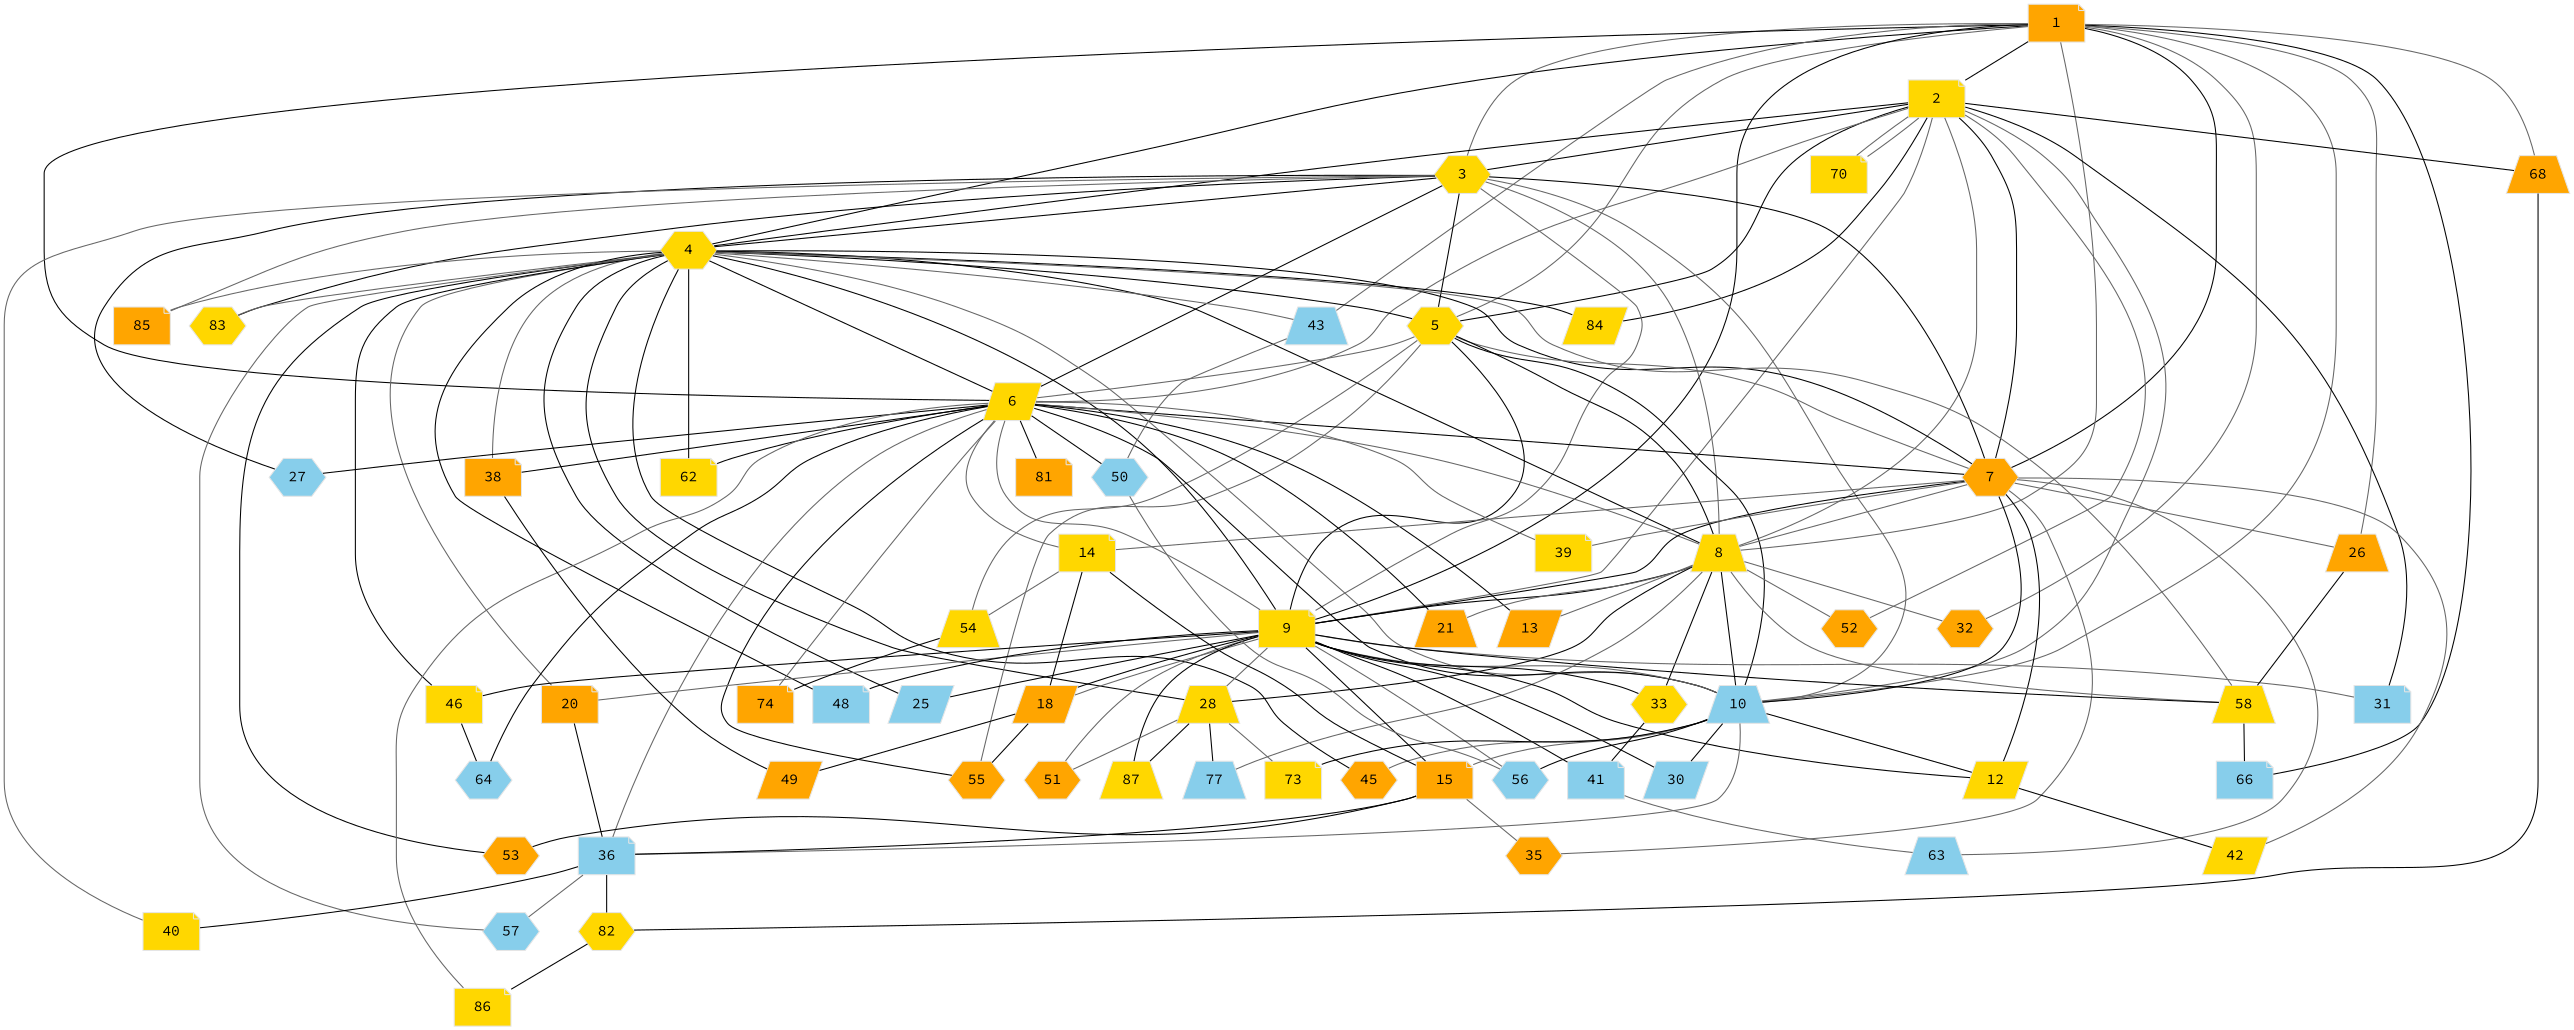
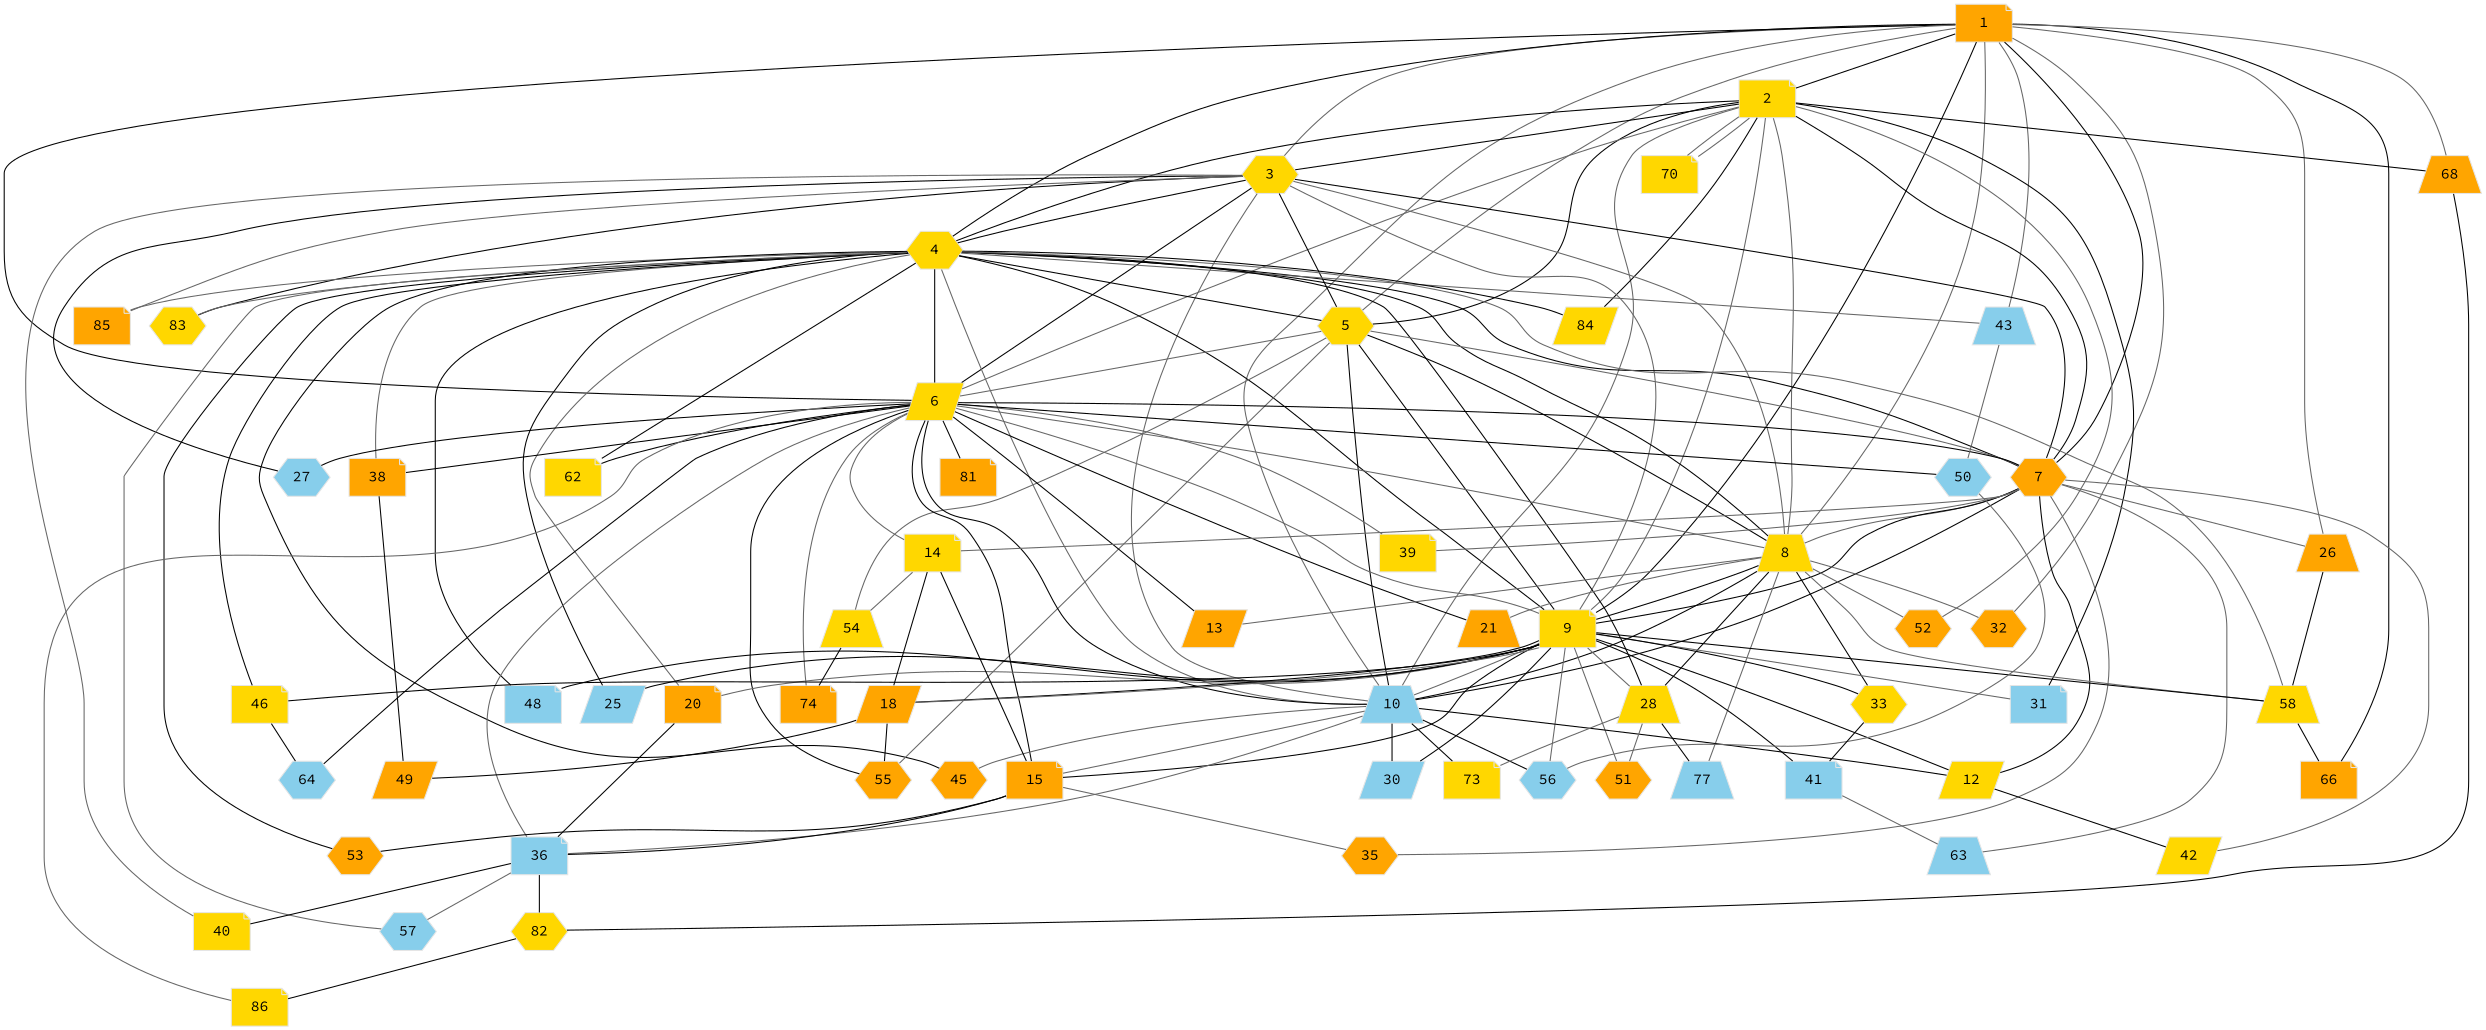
edge "6" -- "15": added
node "87": removed
node "66": fillcolor skyblue -> orange
